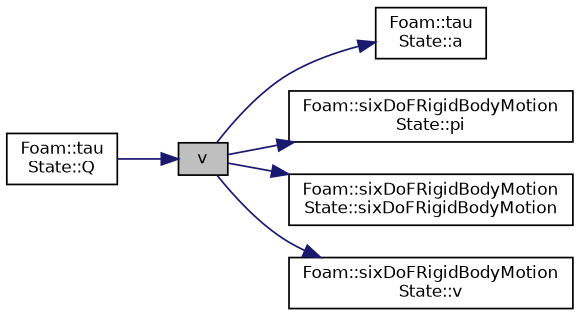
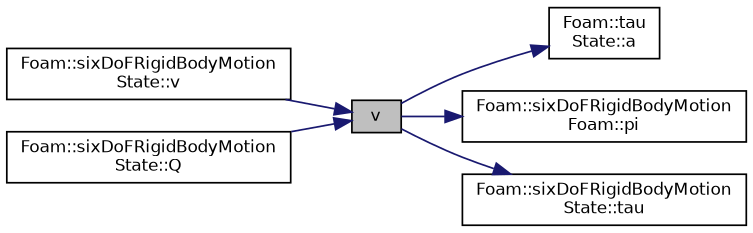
node "Foam::sixDoFRigidBodyMotion State::pi": label "Foam::sixDoFRigidBodyMotion State::pi" -> "Foam::sixDoFRigidBodyMotion Foam::pi"
node "Foam::tau State::Q": label "Foam::tau State::Q" -> "Foam::sixDoFRigidBodyMotion State::Q"
node "Foam::sixDoFRigidBodyMotion State::sixDoFRigidBodyMotion": label "Foam::sixDoFRigidBodyMotion State::sixDoFRigidBodyMotion" -> "Foam::sixDoFRigidBodyMotion State::tau"
edge "v" -> "Foam::sixDoFRigidBodyMotion State::v": reversed
